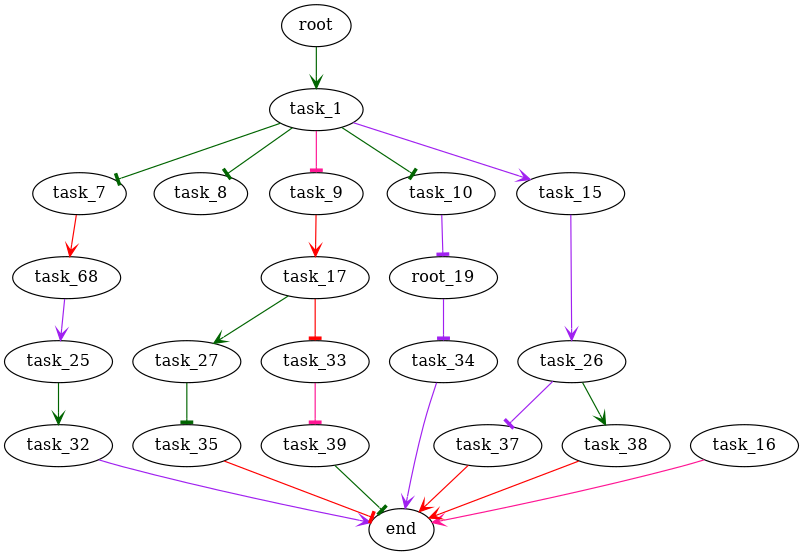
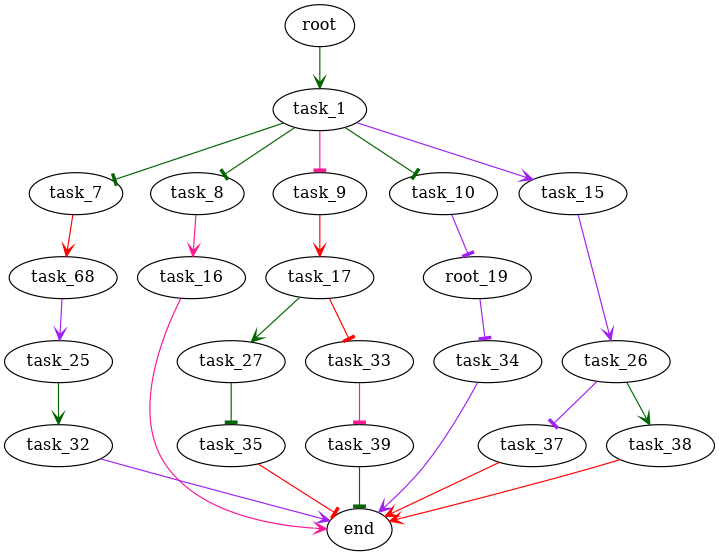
edge "task_8" -> "task_16": added
